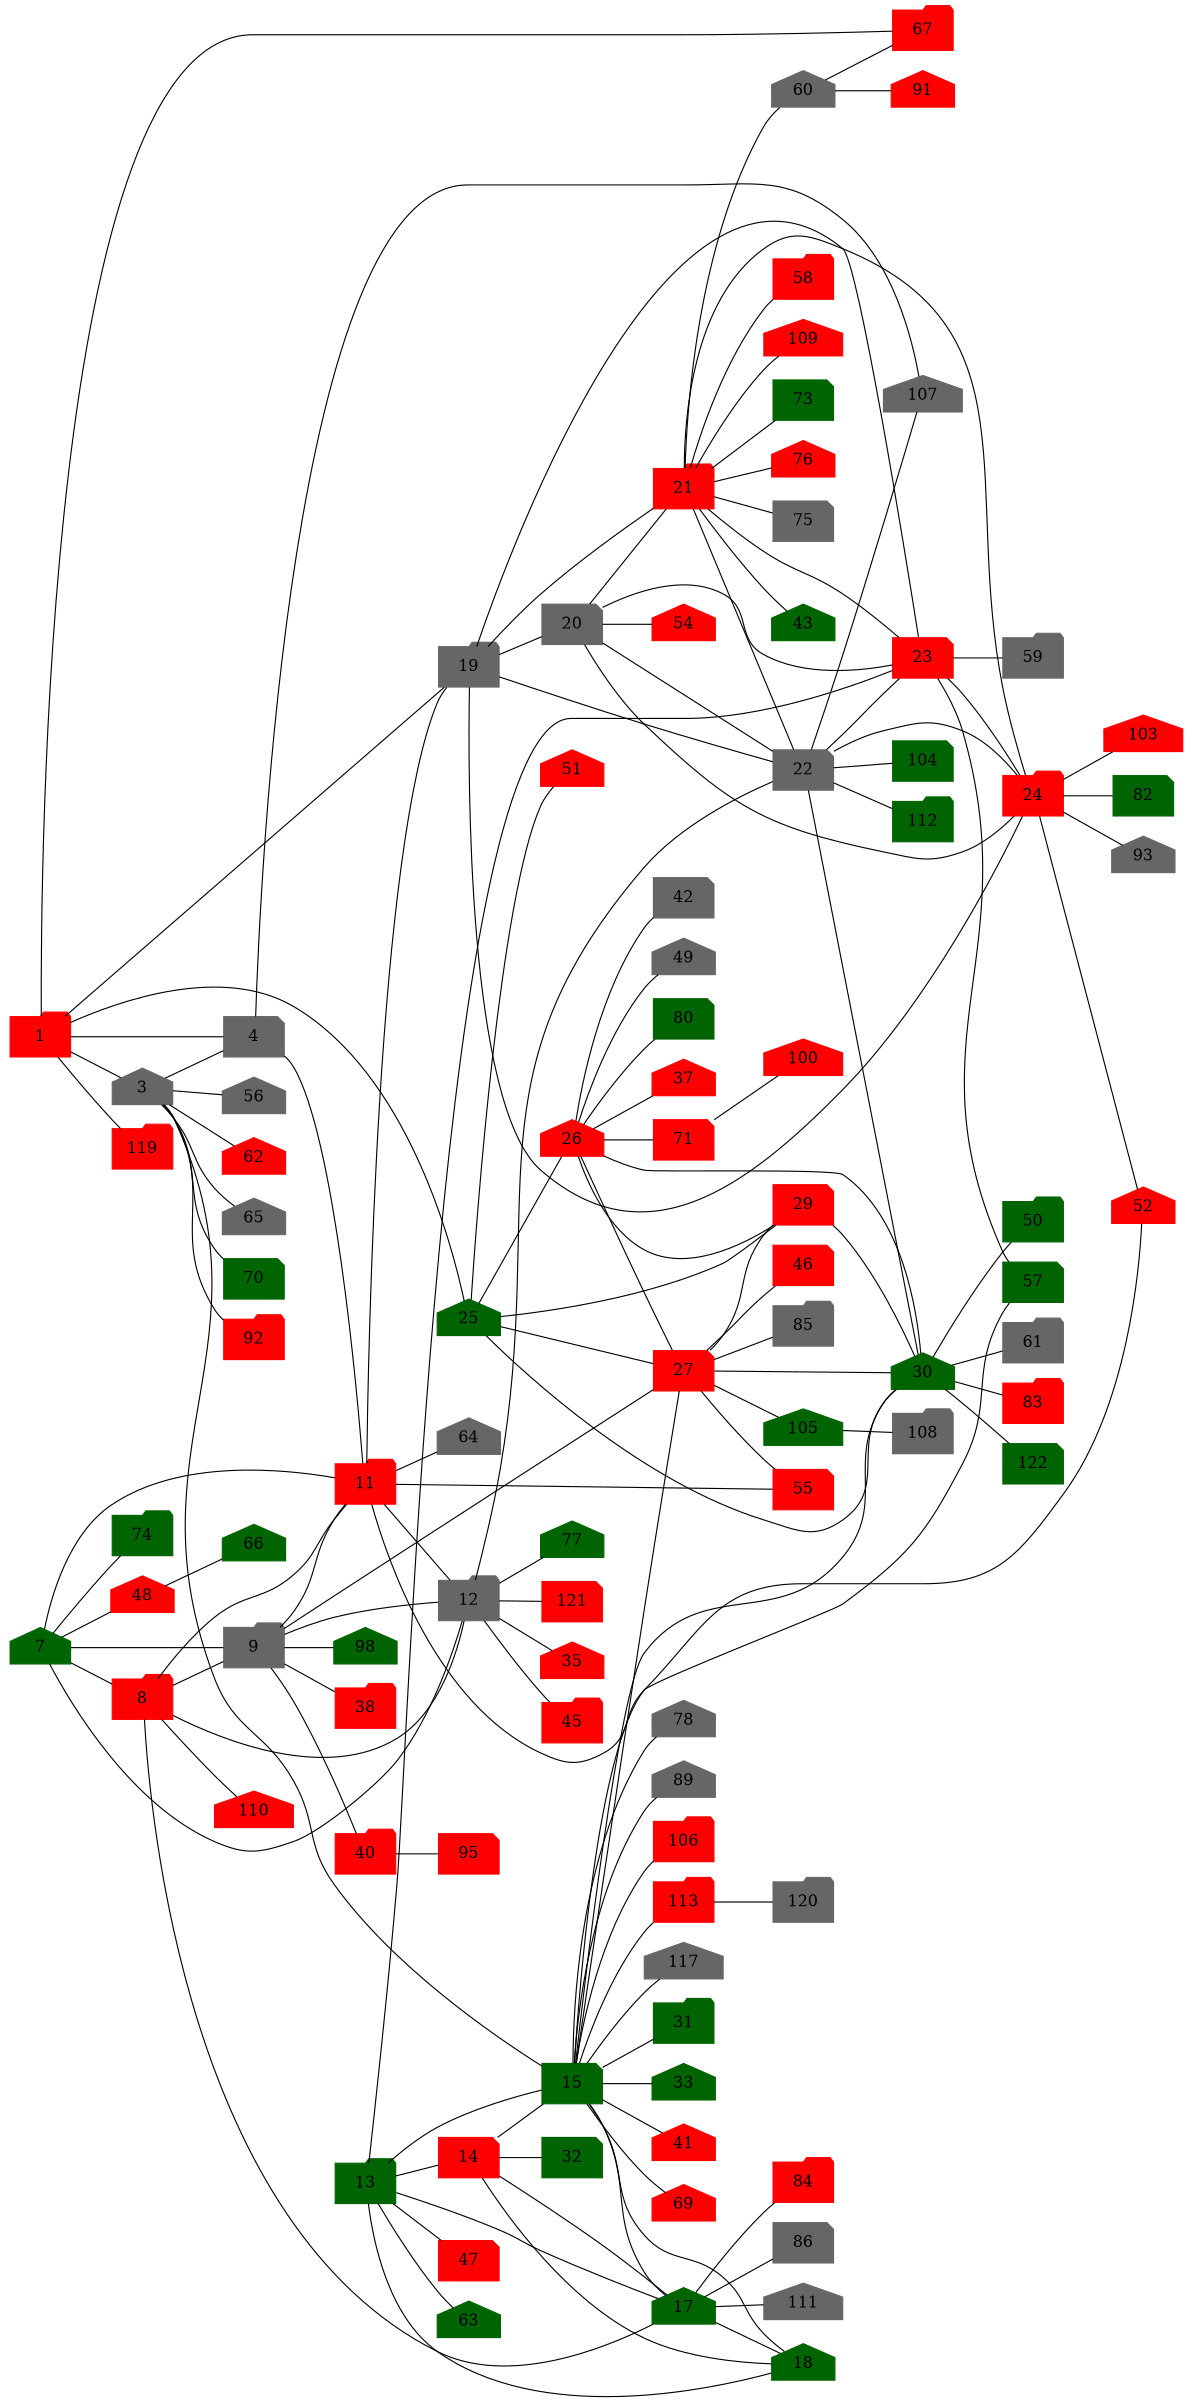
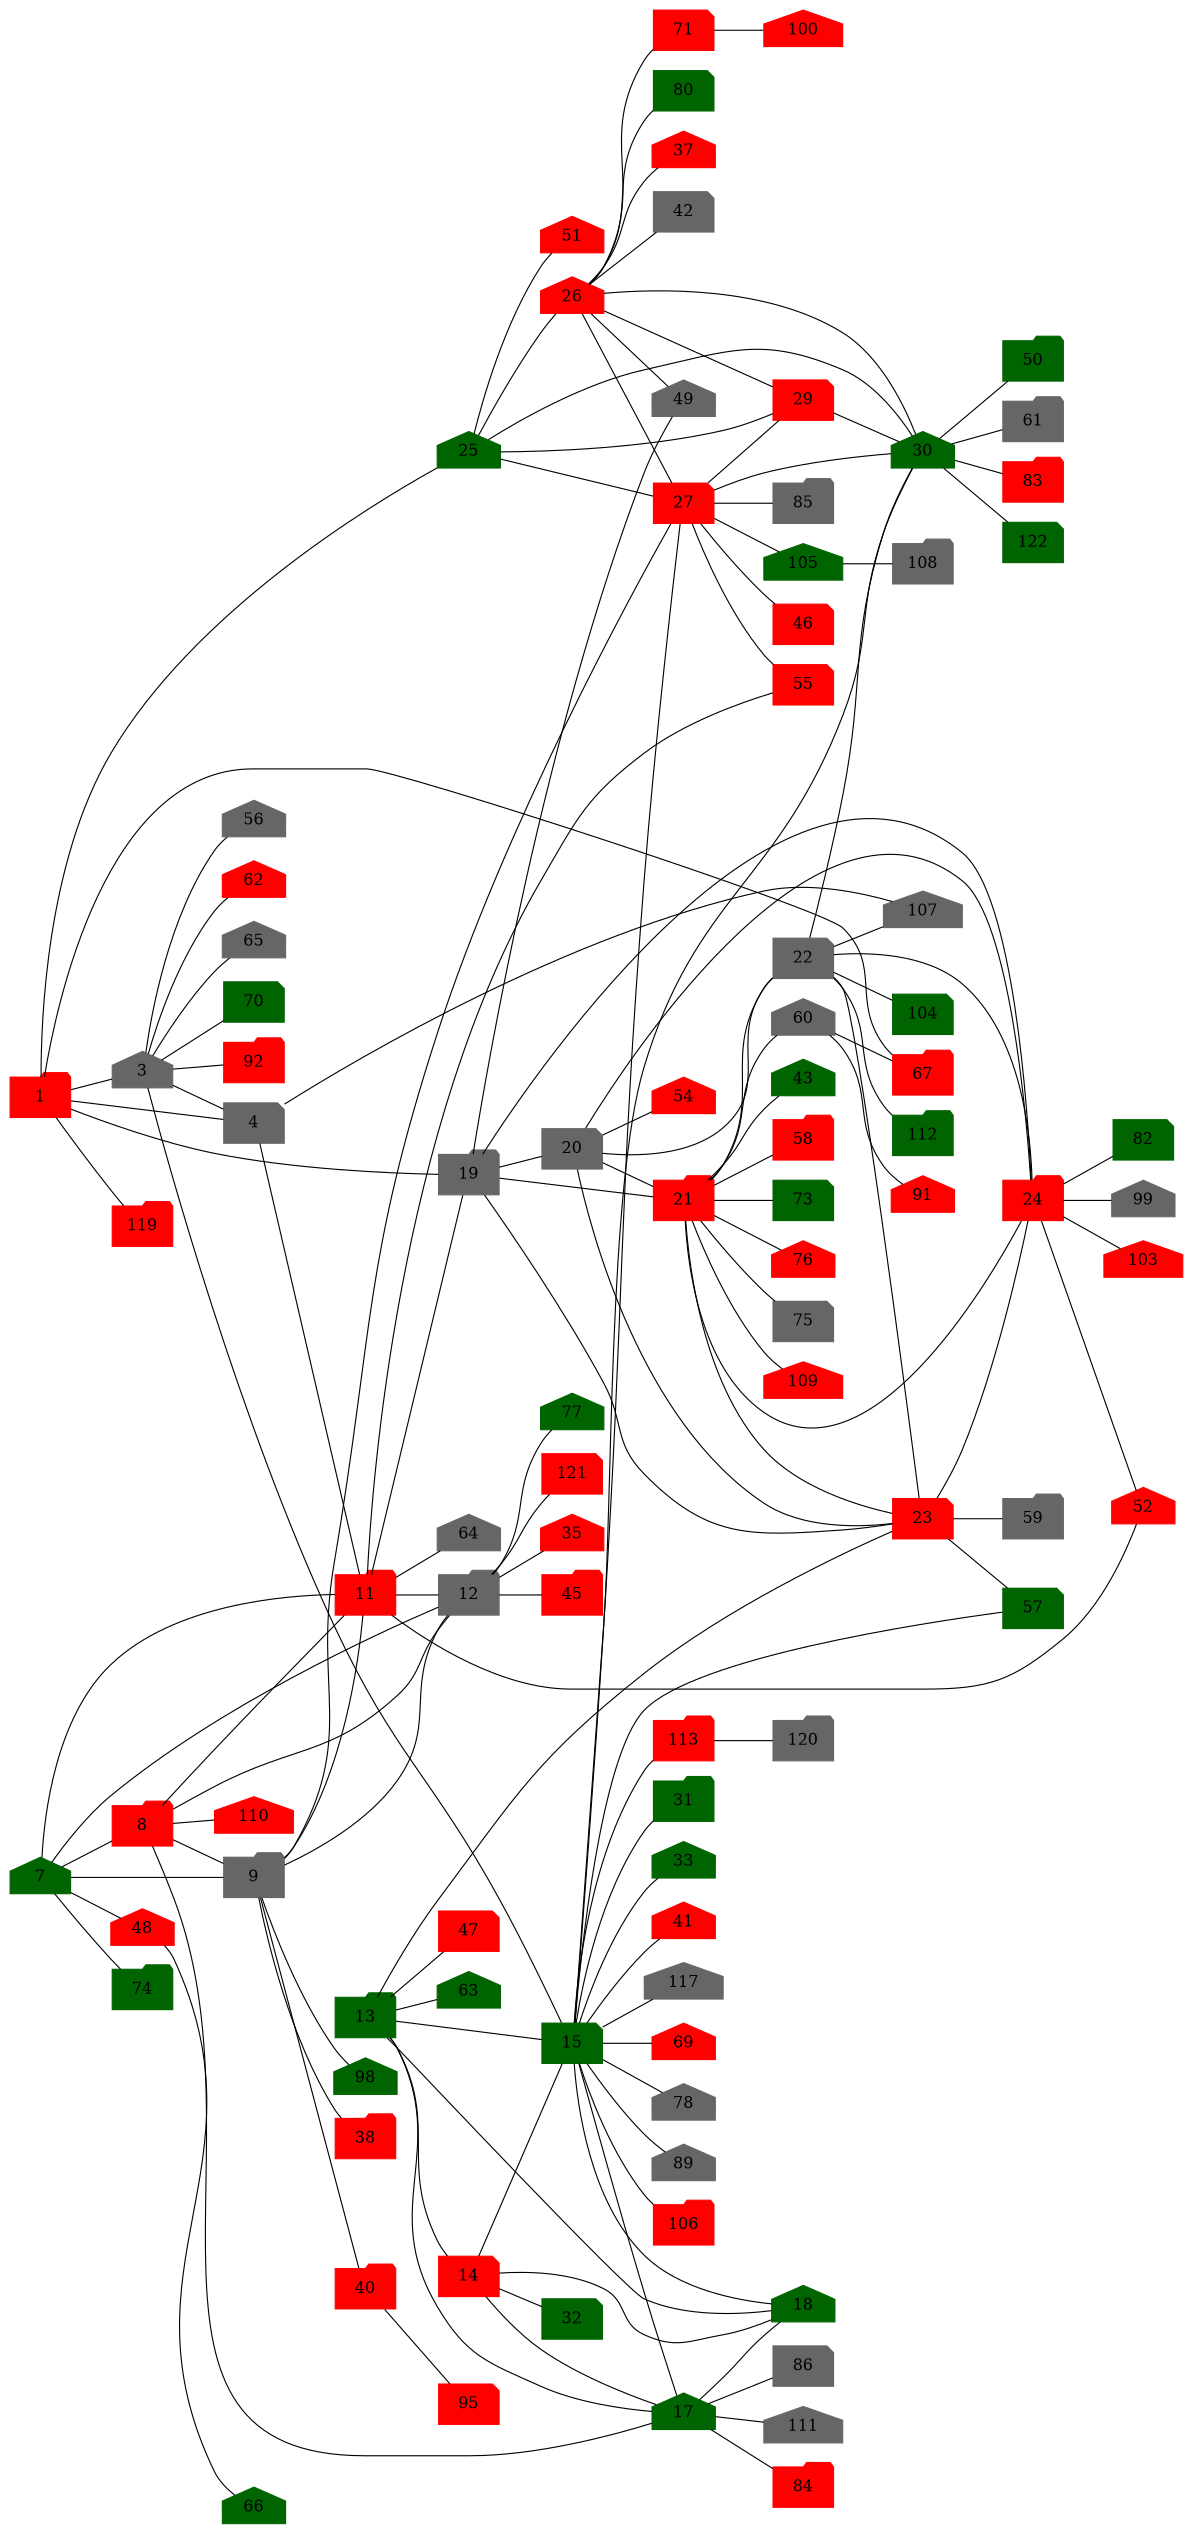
edge "19" -- "22": now "19" -- "49"
node "93": label "93" -> "99"
edge "22" -- "12": removed
